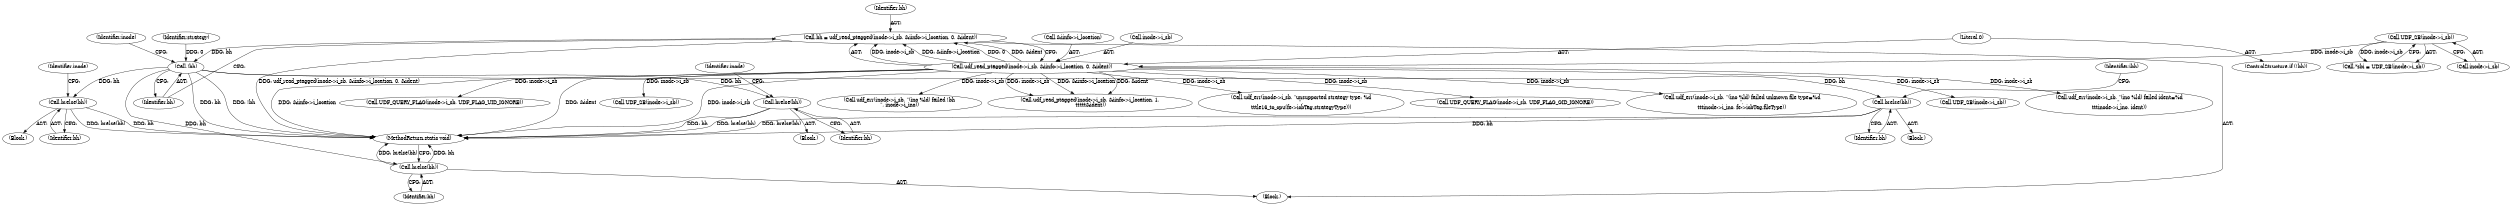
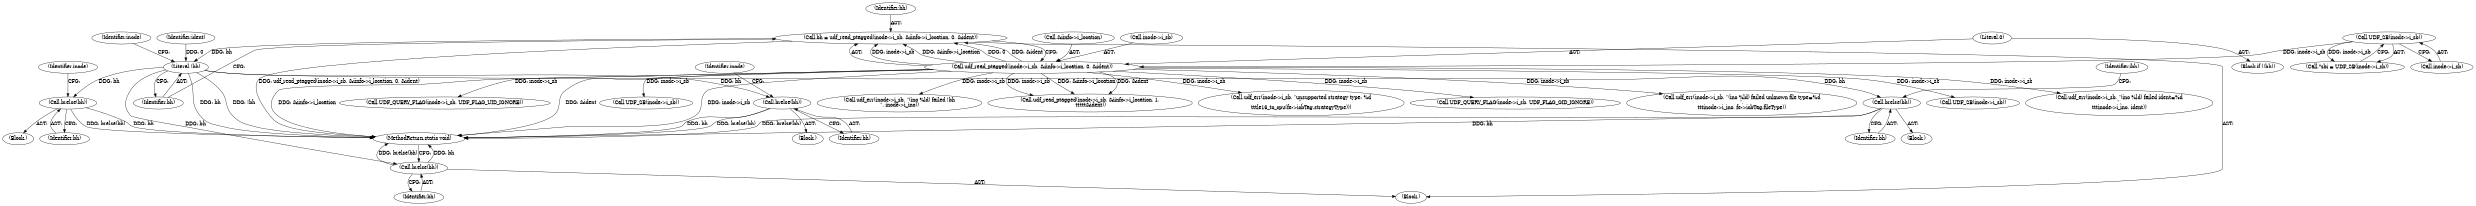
node "(Identifier,strategy)": label "(Identifier,strategy)" -> "(Identifier,ident)"
node "(Call,!bh)": label "(Call,!bh)" -> "(Literal,!bh)"
node "(ControlStructure,if (!bh))": label "(ControlStructure,if (!bh))" -> "(Block,if (!bh))"
